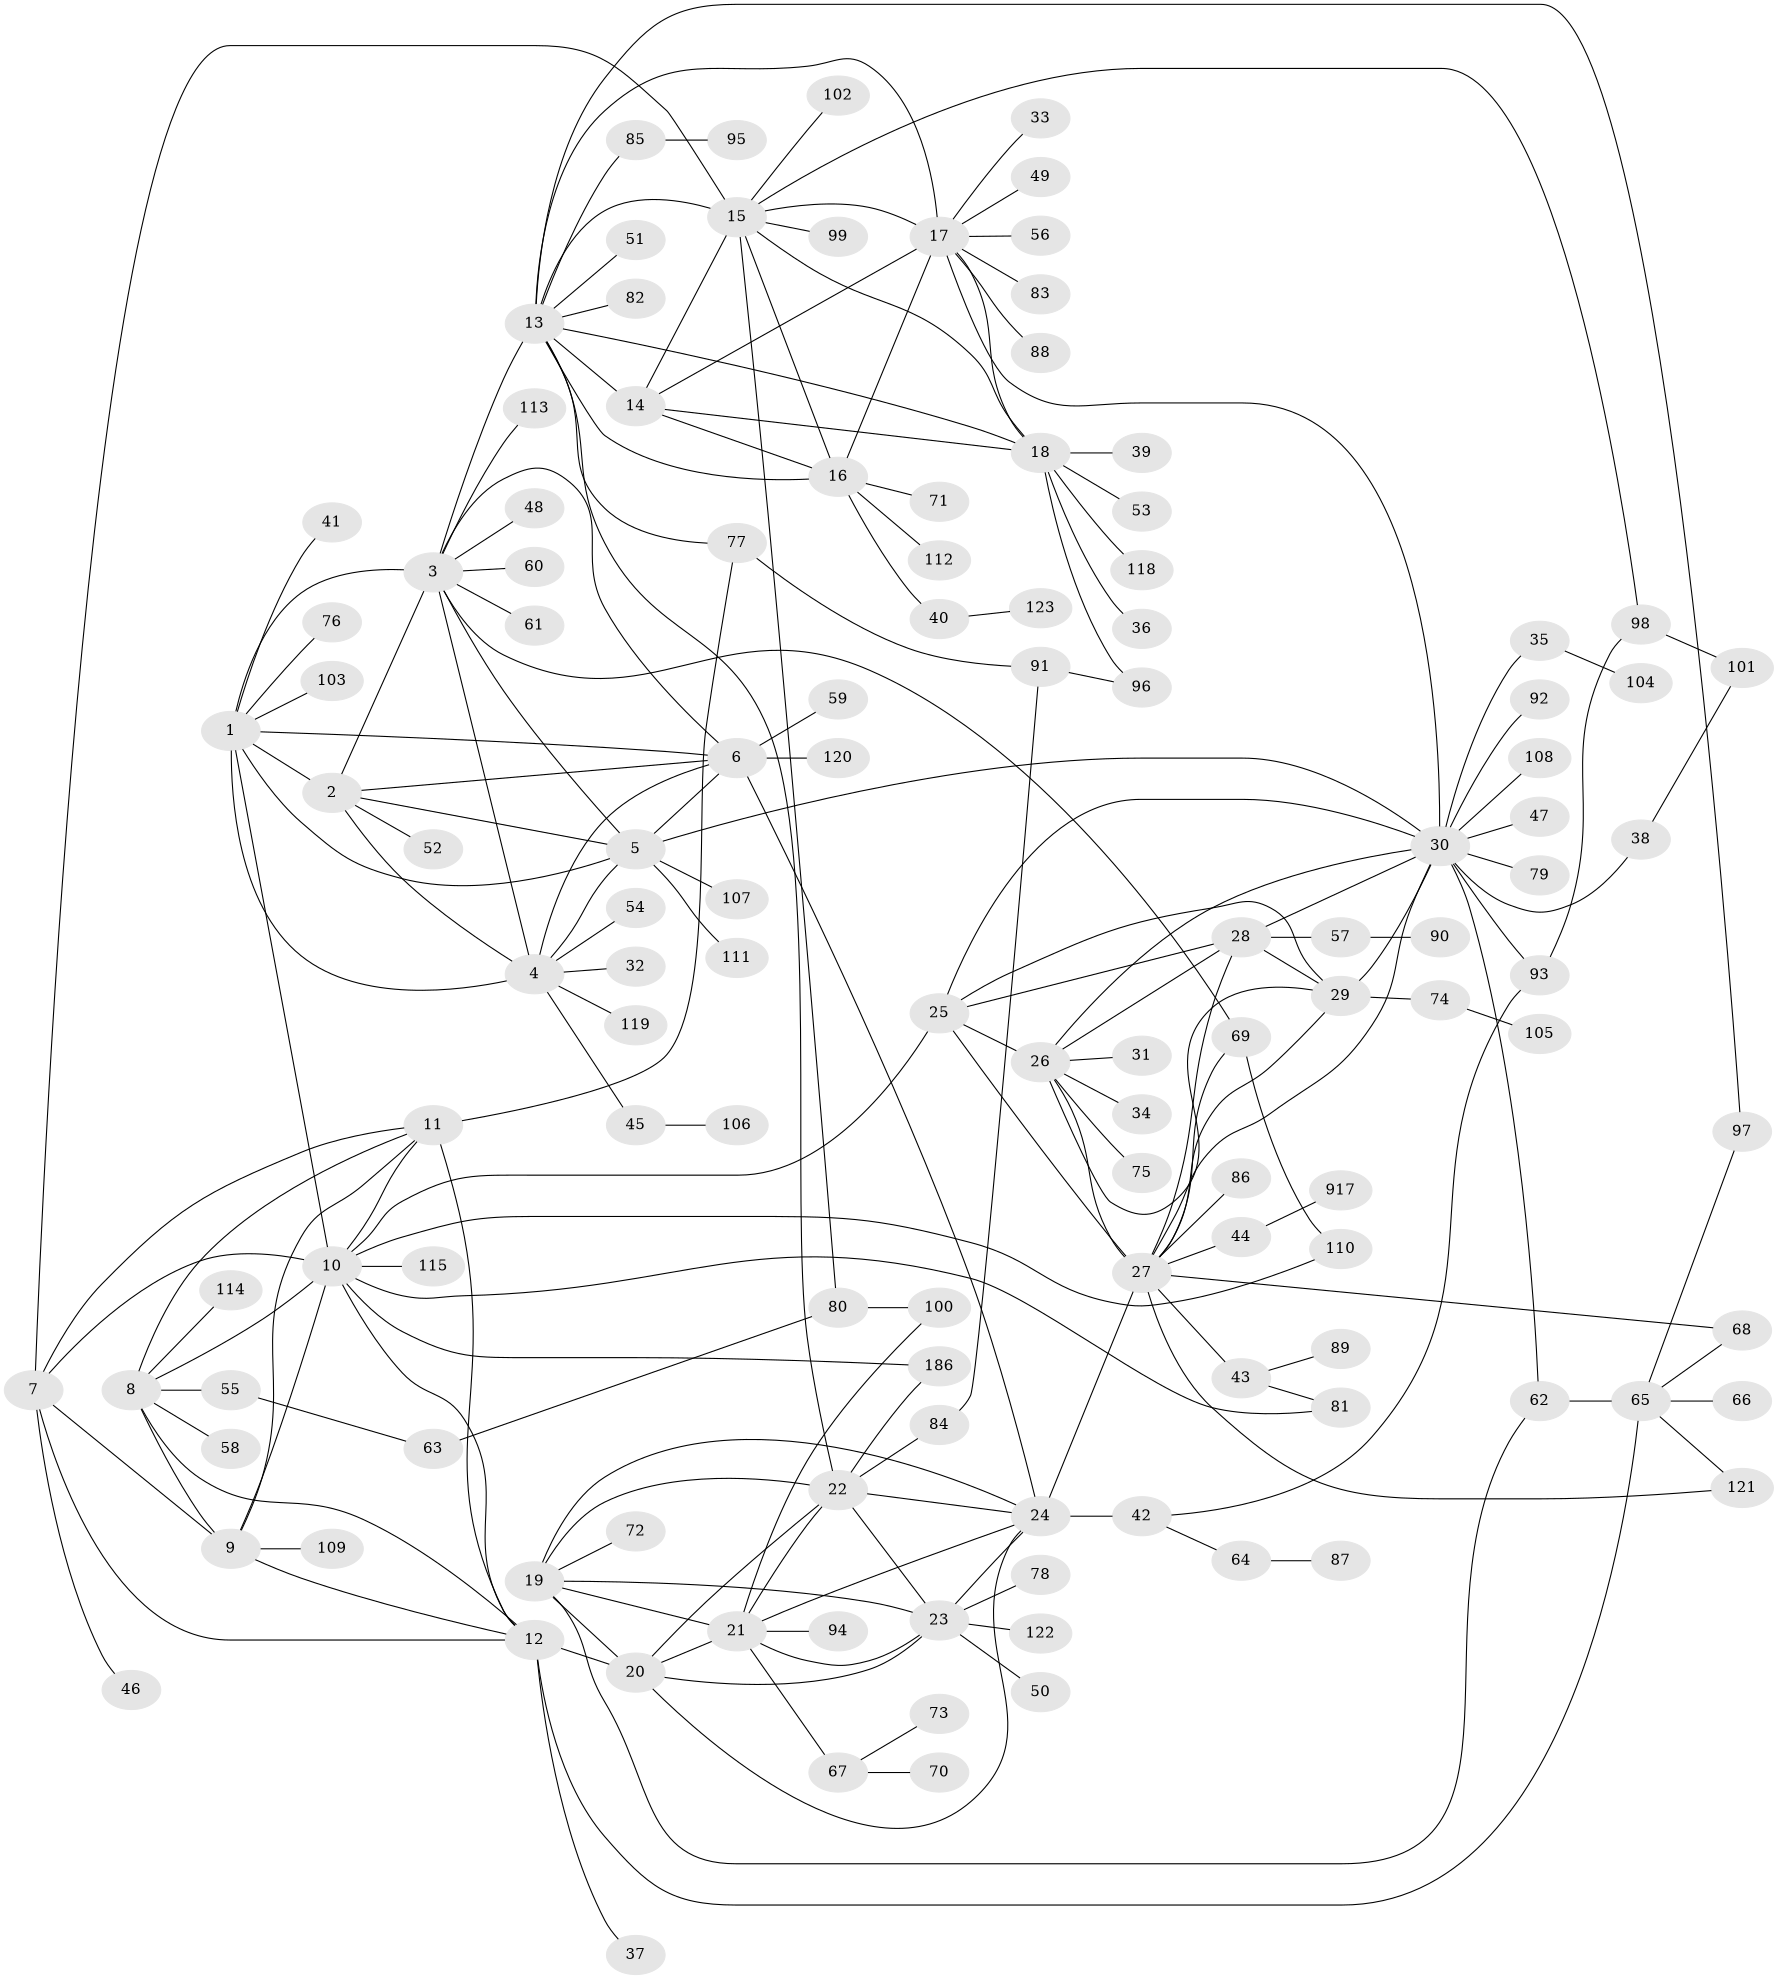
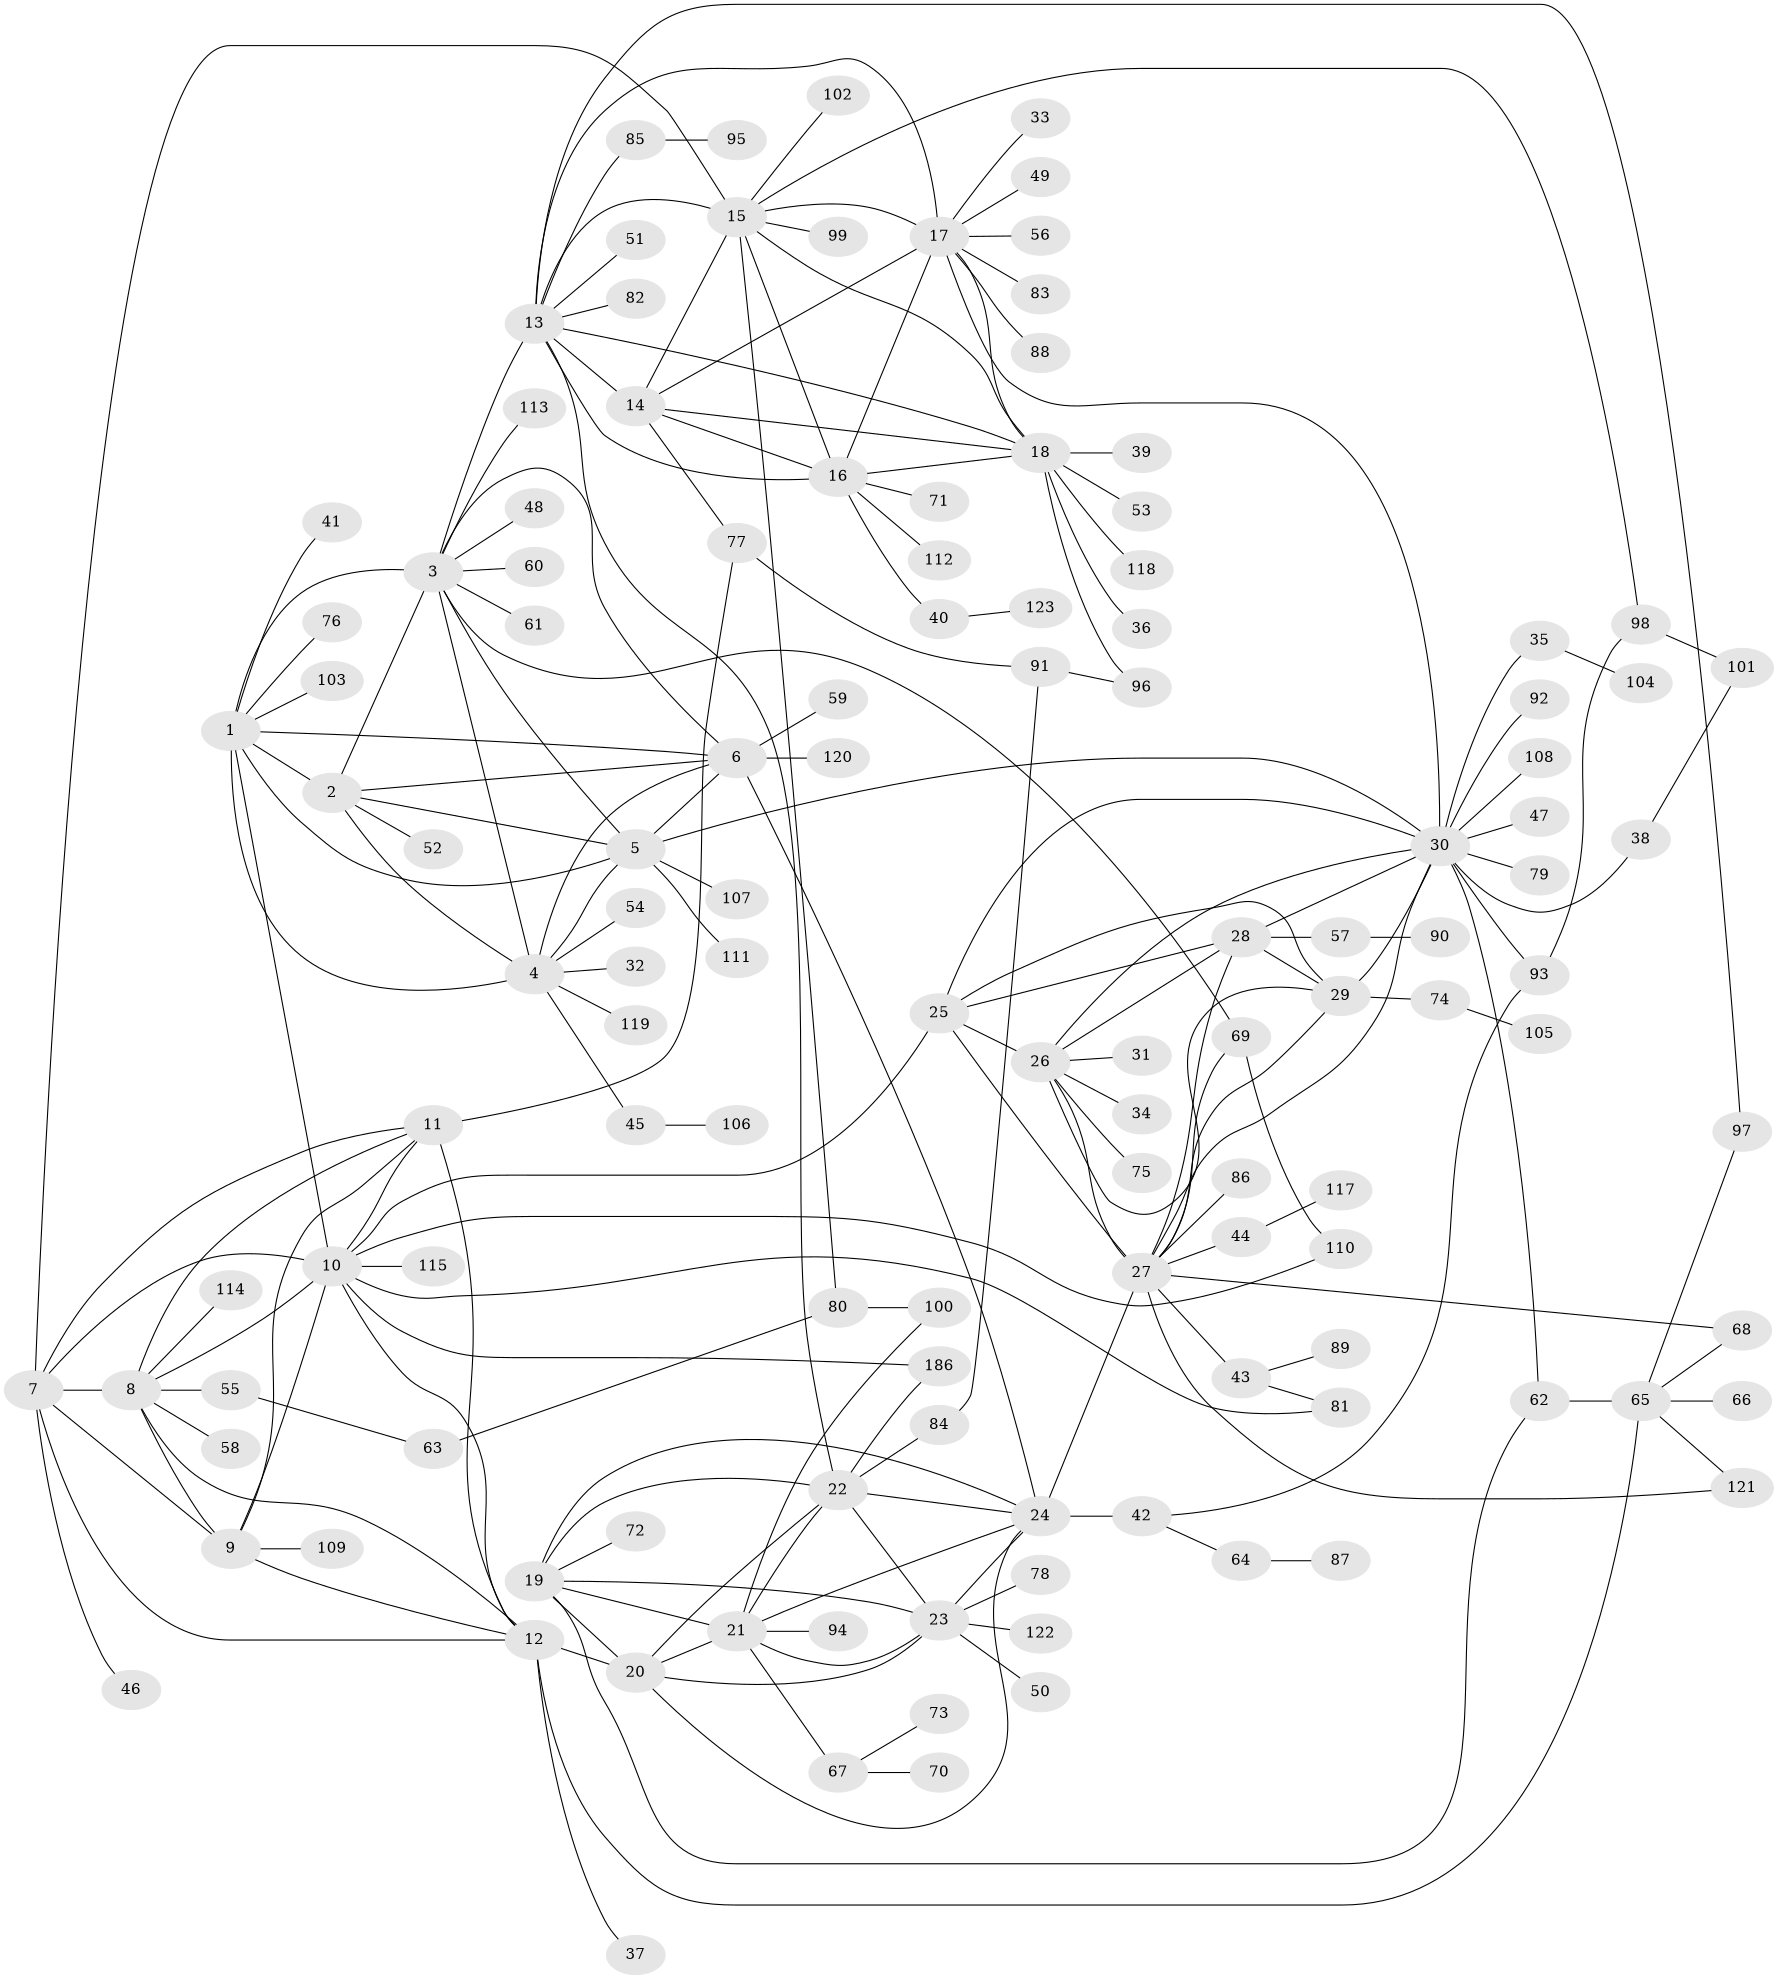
edge "18" -- "16": added
edge "13" -- "77": now "14" -- "77"
node "917": label "917" -> "117"
edge "7" -- "8": added
